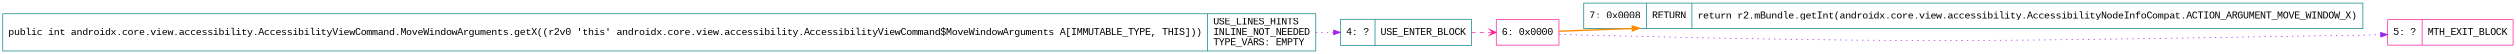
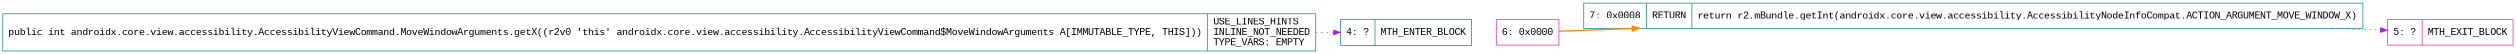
node "4: ?": text "USE_ENTER_BLOCK" -> "MTH_ENTER_BLOCK"
edge "4: ?" -> "6: 0x0000": removed
edge "6: 0x0000" -> "5: ?": now "7: 0x0008" -> "5: ?"
